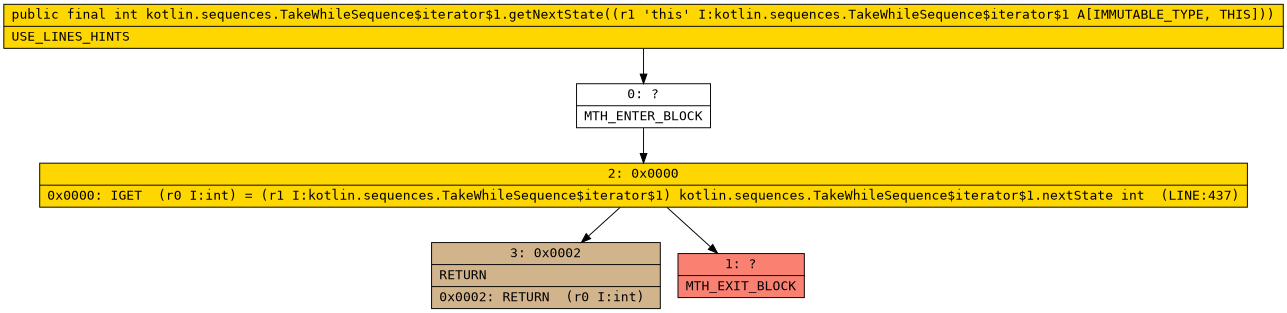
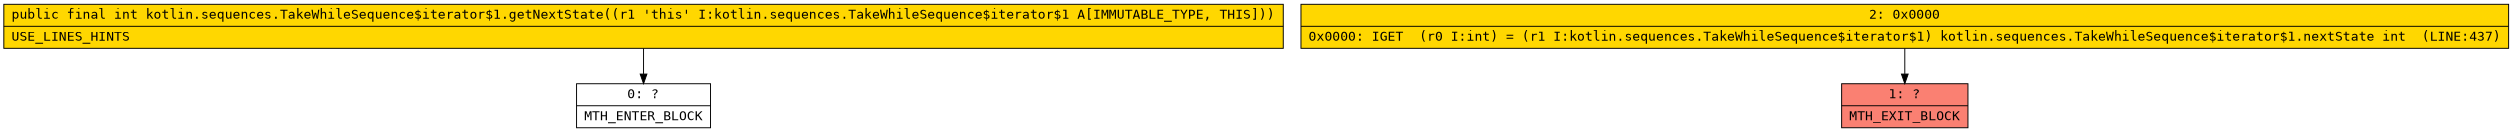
edge "0: ?" -> "2: 0x0000": removed
node "3: 0x0002": removed
